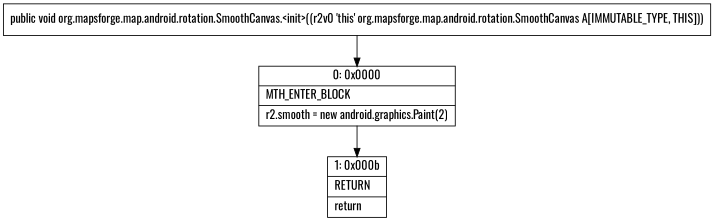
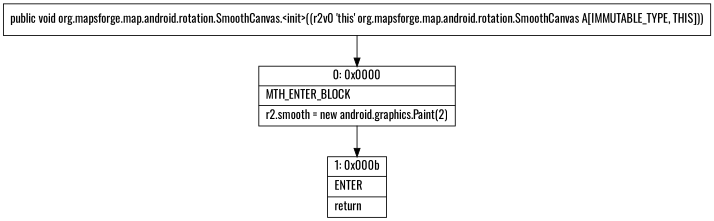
node "1: 0x000b": text "RETURN" -> "ENTER"
